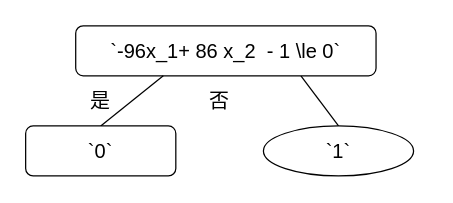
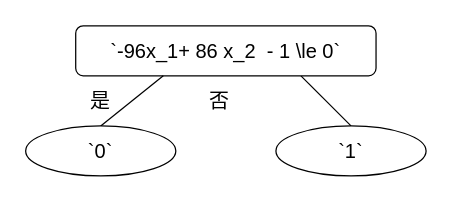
node "`0`": shape rounded rectangle -> ellipse
node "`1`": moved (338, 151) -> (351, 151)
